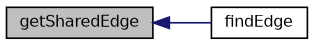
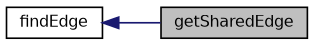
edge "findEdge" -> "getSharedEdge": reversed
